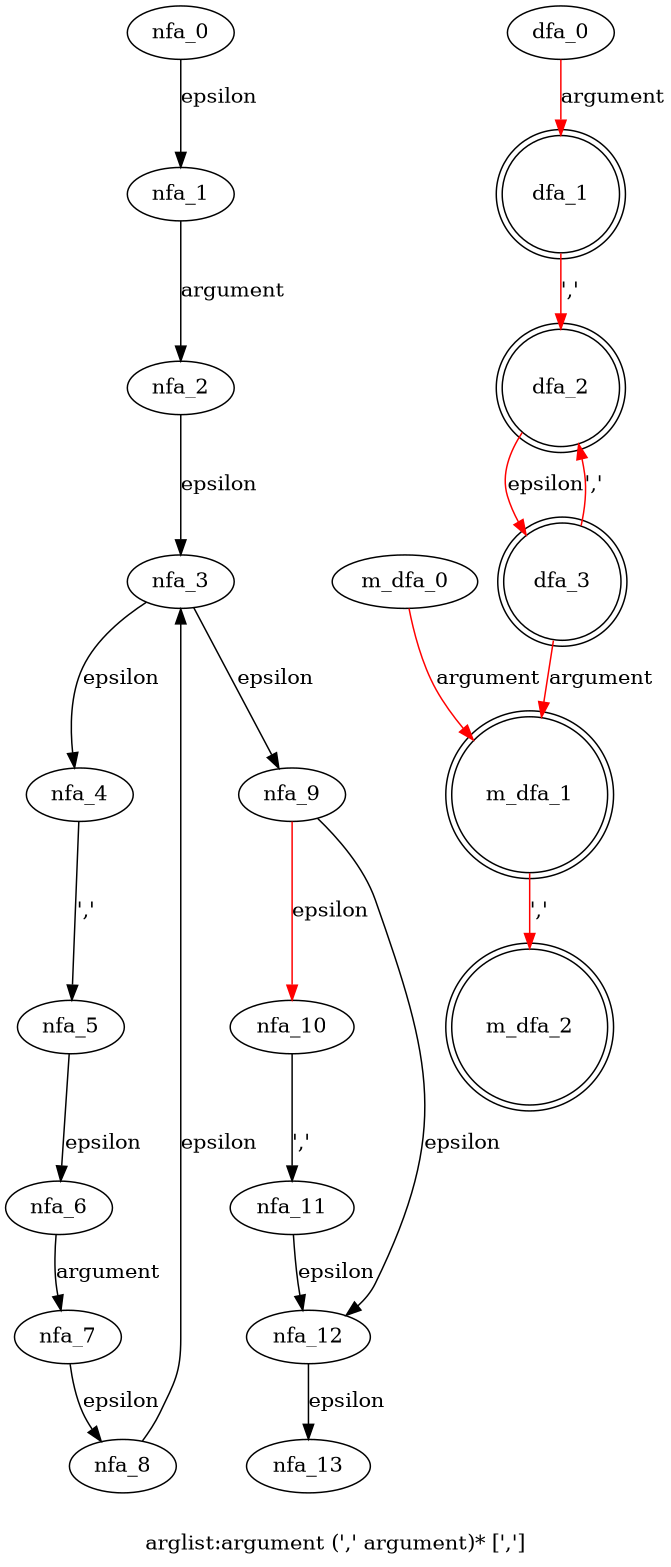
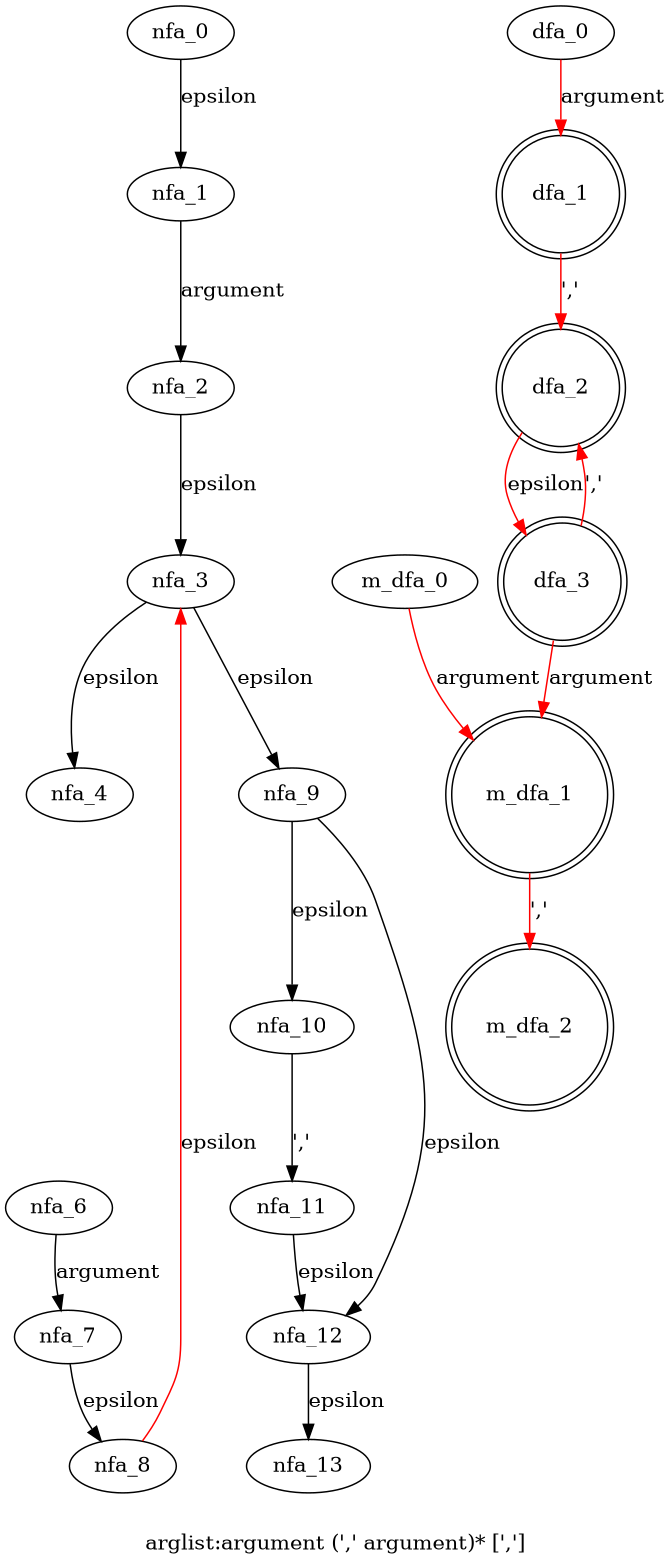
edge "nfa_9" -> "nfa_10": color red -> black
node "nfa_5": removed
edge "nfa_8" -> "nfa_3": color black -> red
